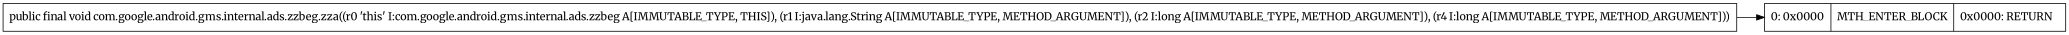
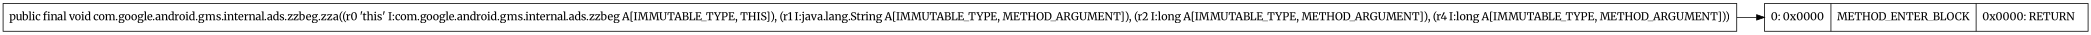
node "0: 0x0000": text "MTH_ENTER_BLOCK" -> "METHOD_ENTER_BLOCK"
